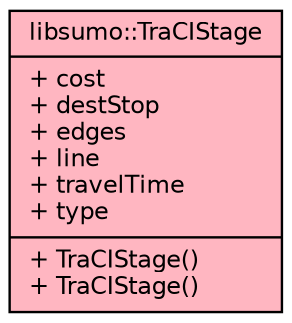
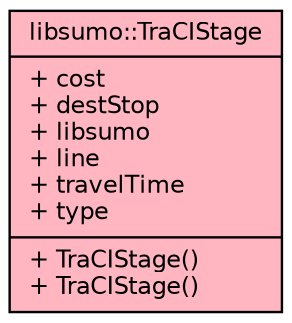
node "libsumo::TraCIStage": text "+ edges" -> "+ libsumo"
